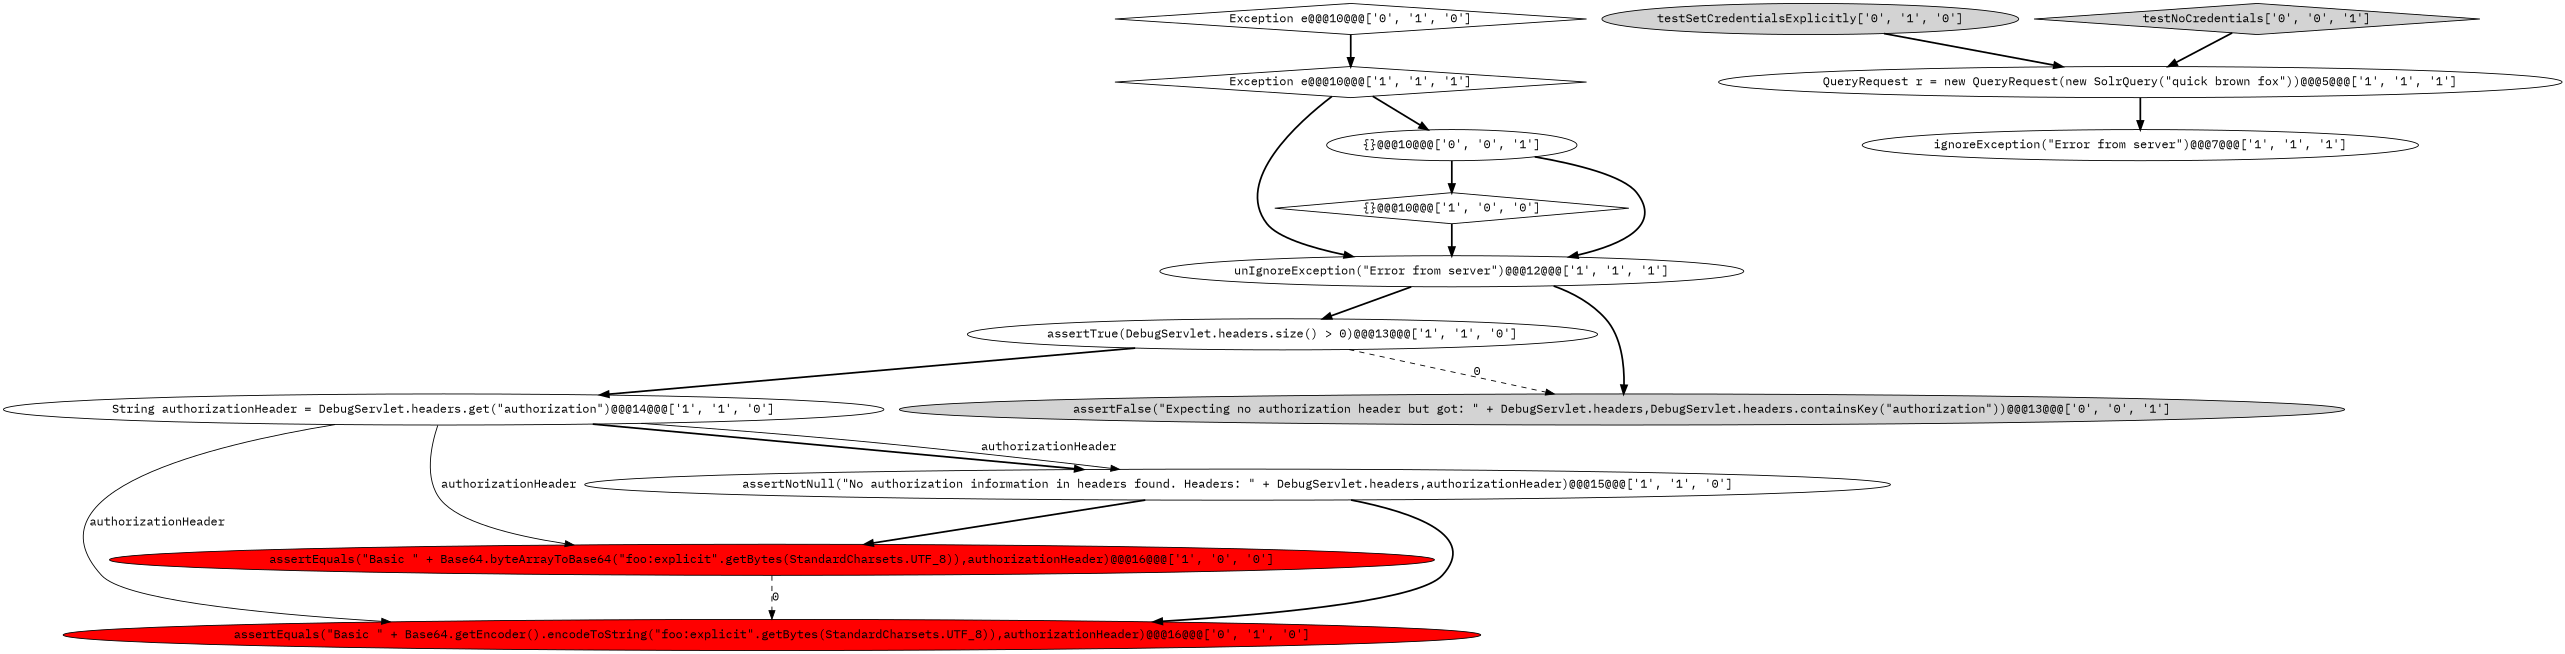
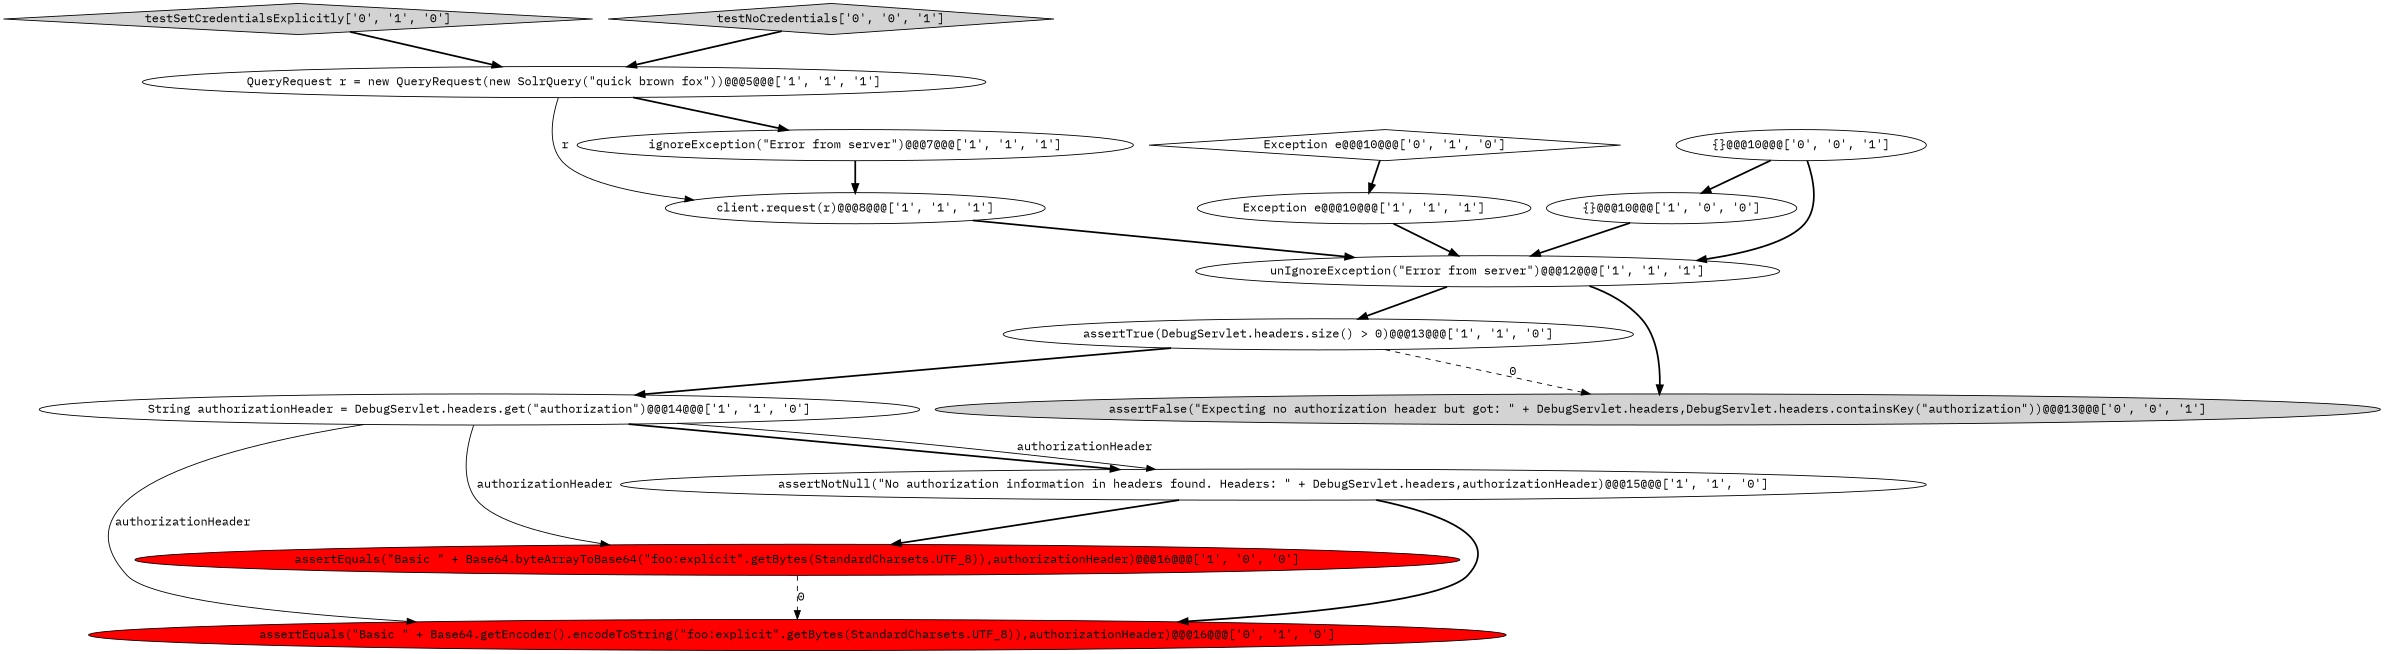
node "testSetCredentialsExplicitly['0', '1', '0']": shape ellipse -> diamond
node "Exception e@@@10@@@['1', '1', '1']": shape diamond -> ellipse
edge "Exception e@@@10@@@['1', '1', '1']" -> "{}@@@10@@@['0', '0', '1']": removed
node "client.request(r)@@@8@@@['1', '1', '1']": added
node "{}@@@10@@@['1', '0', '0']": shape diamond -> ellipse
